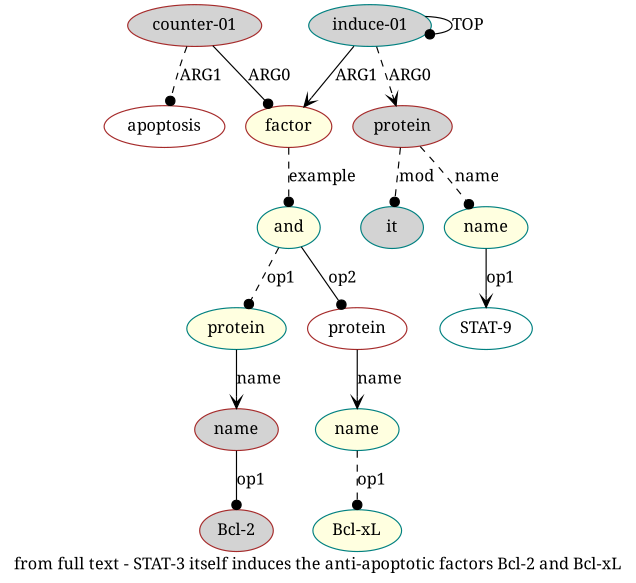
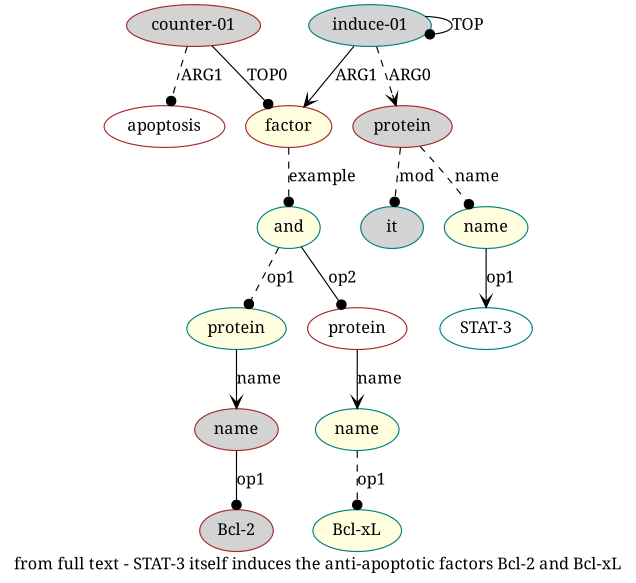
edge "counter-01" -> "factor": label "ARG0" -> "TOP0"
node "STAT-9": label "STAT-9" -> "STAT-3"
